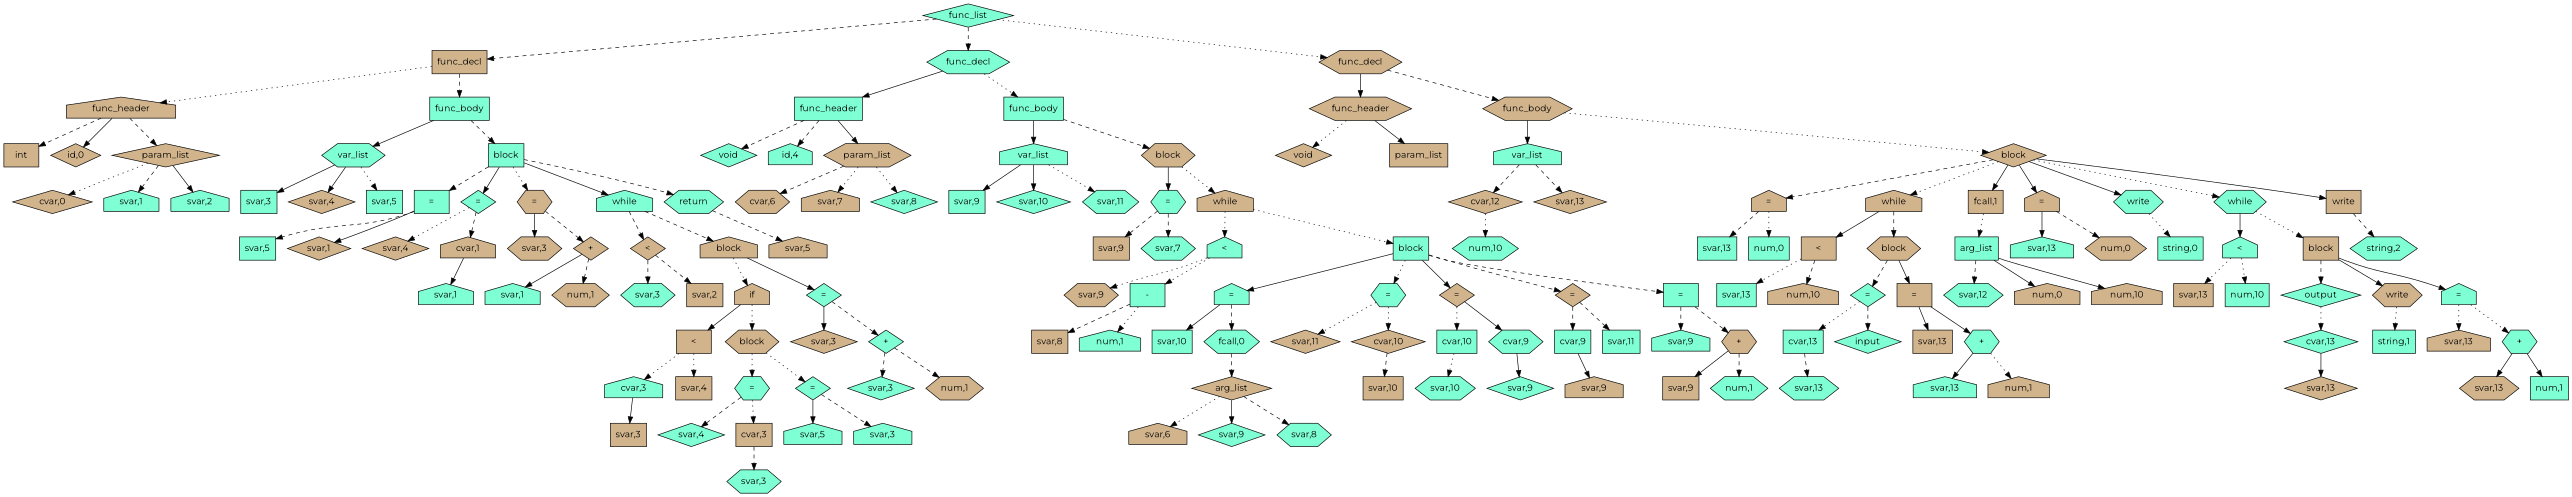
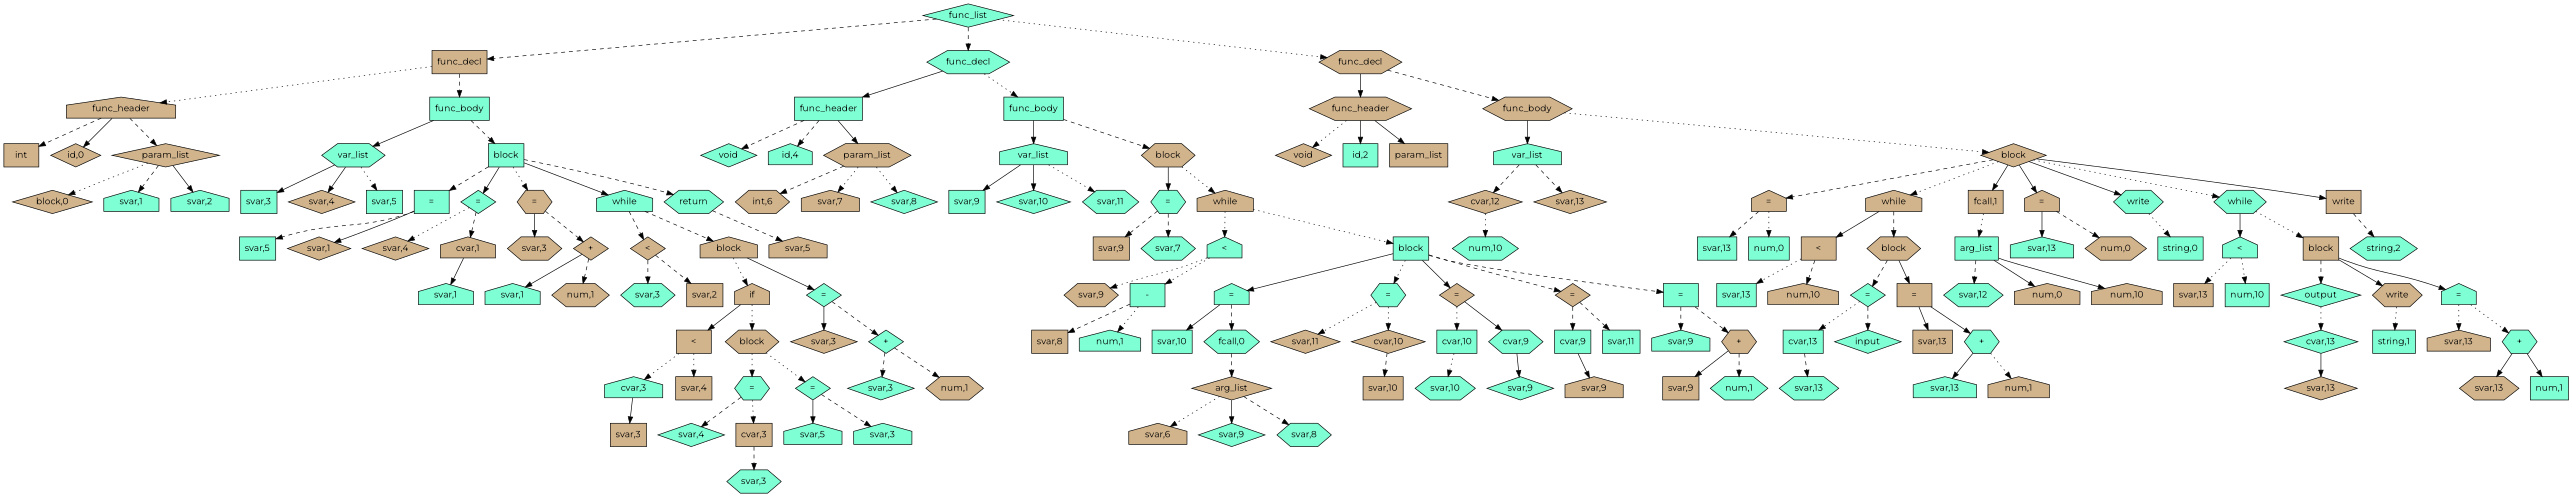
node "id,2": added
node "cvar,0": label "cvar,0" -> "block,0"
node "cvar,6": label "cvar,6" -> "int,6"
